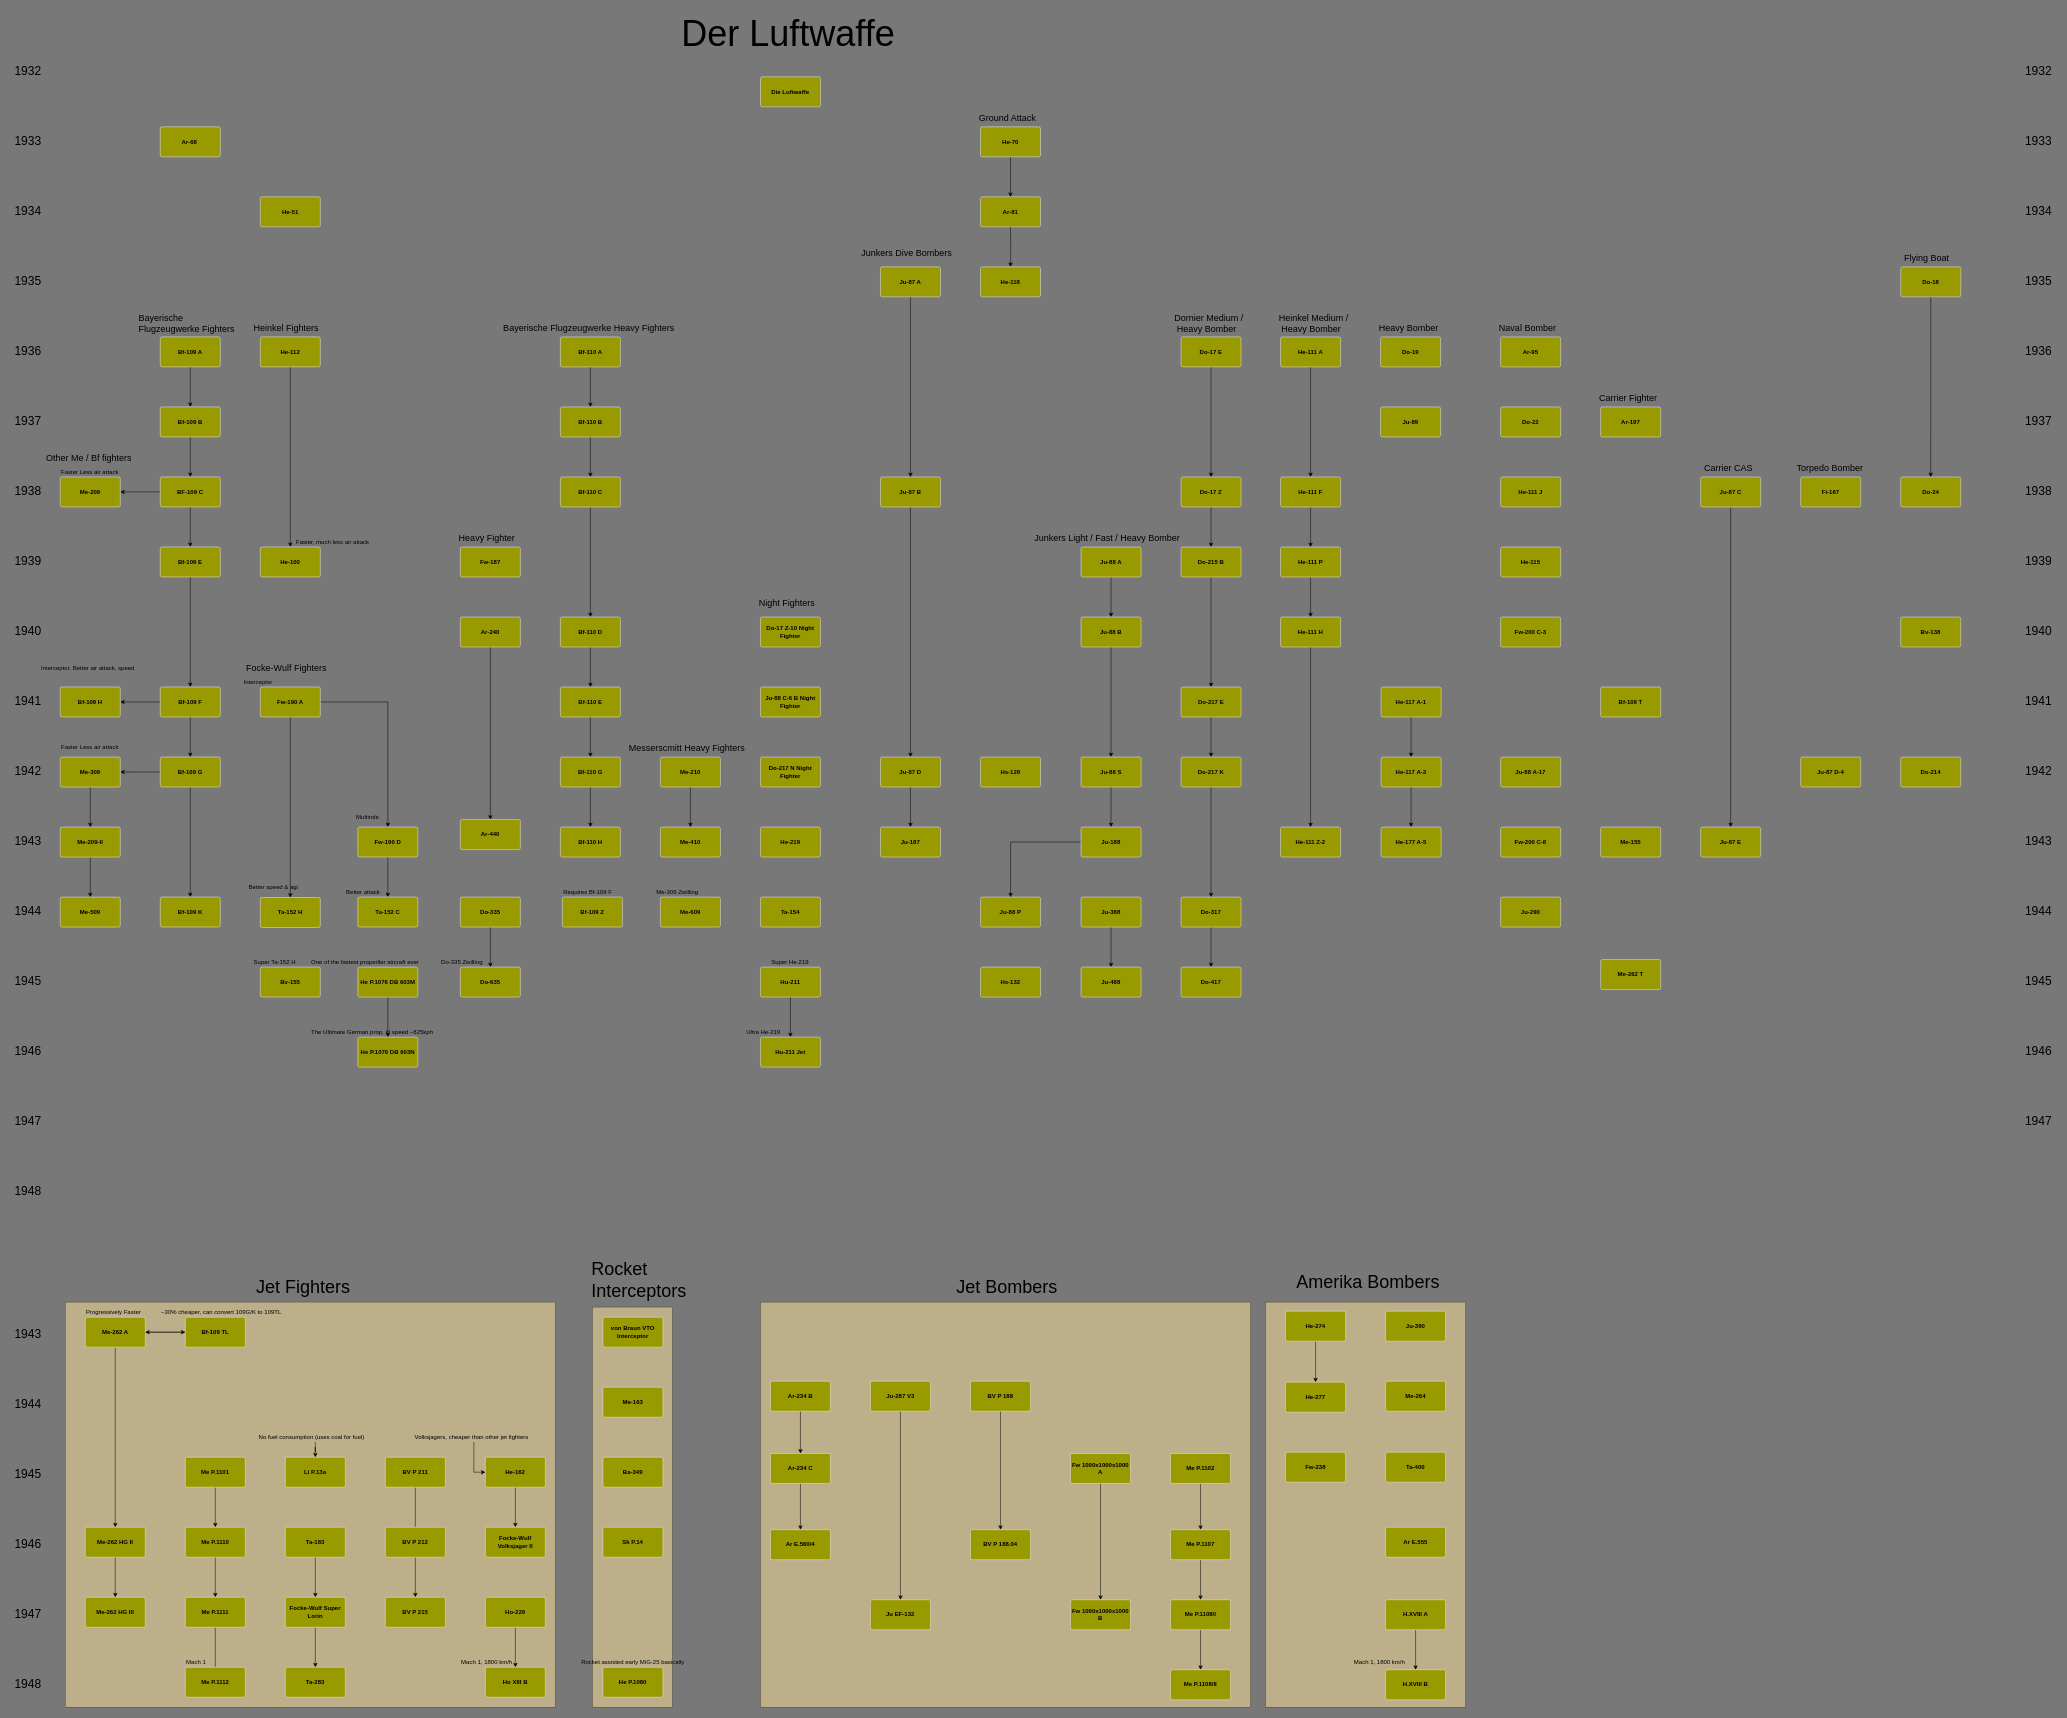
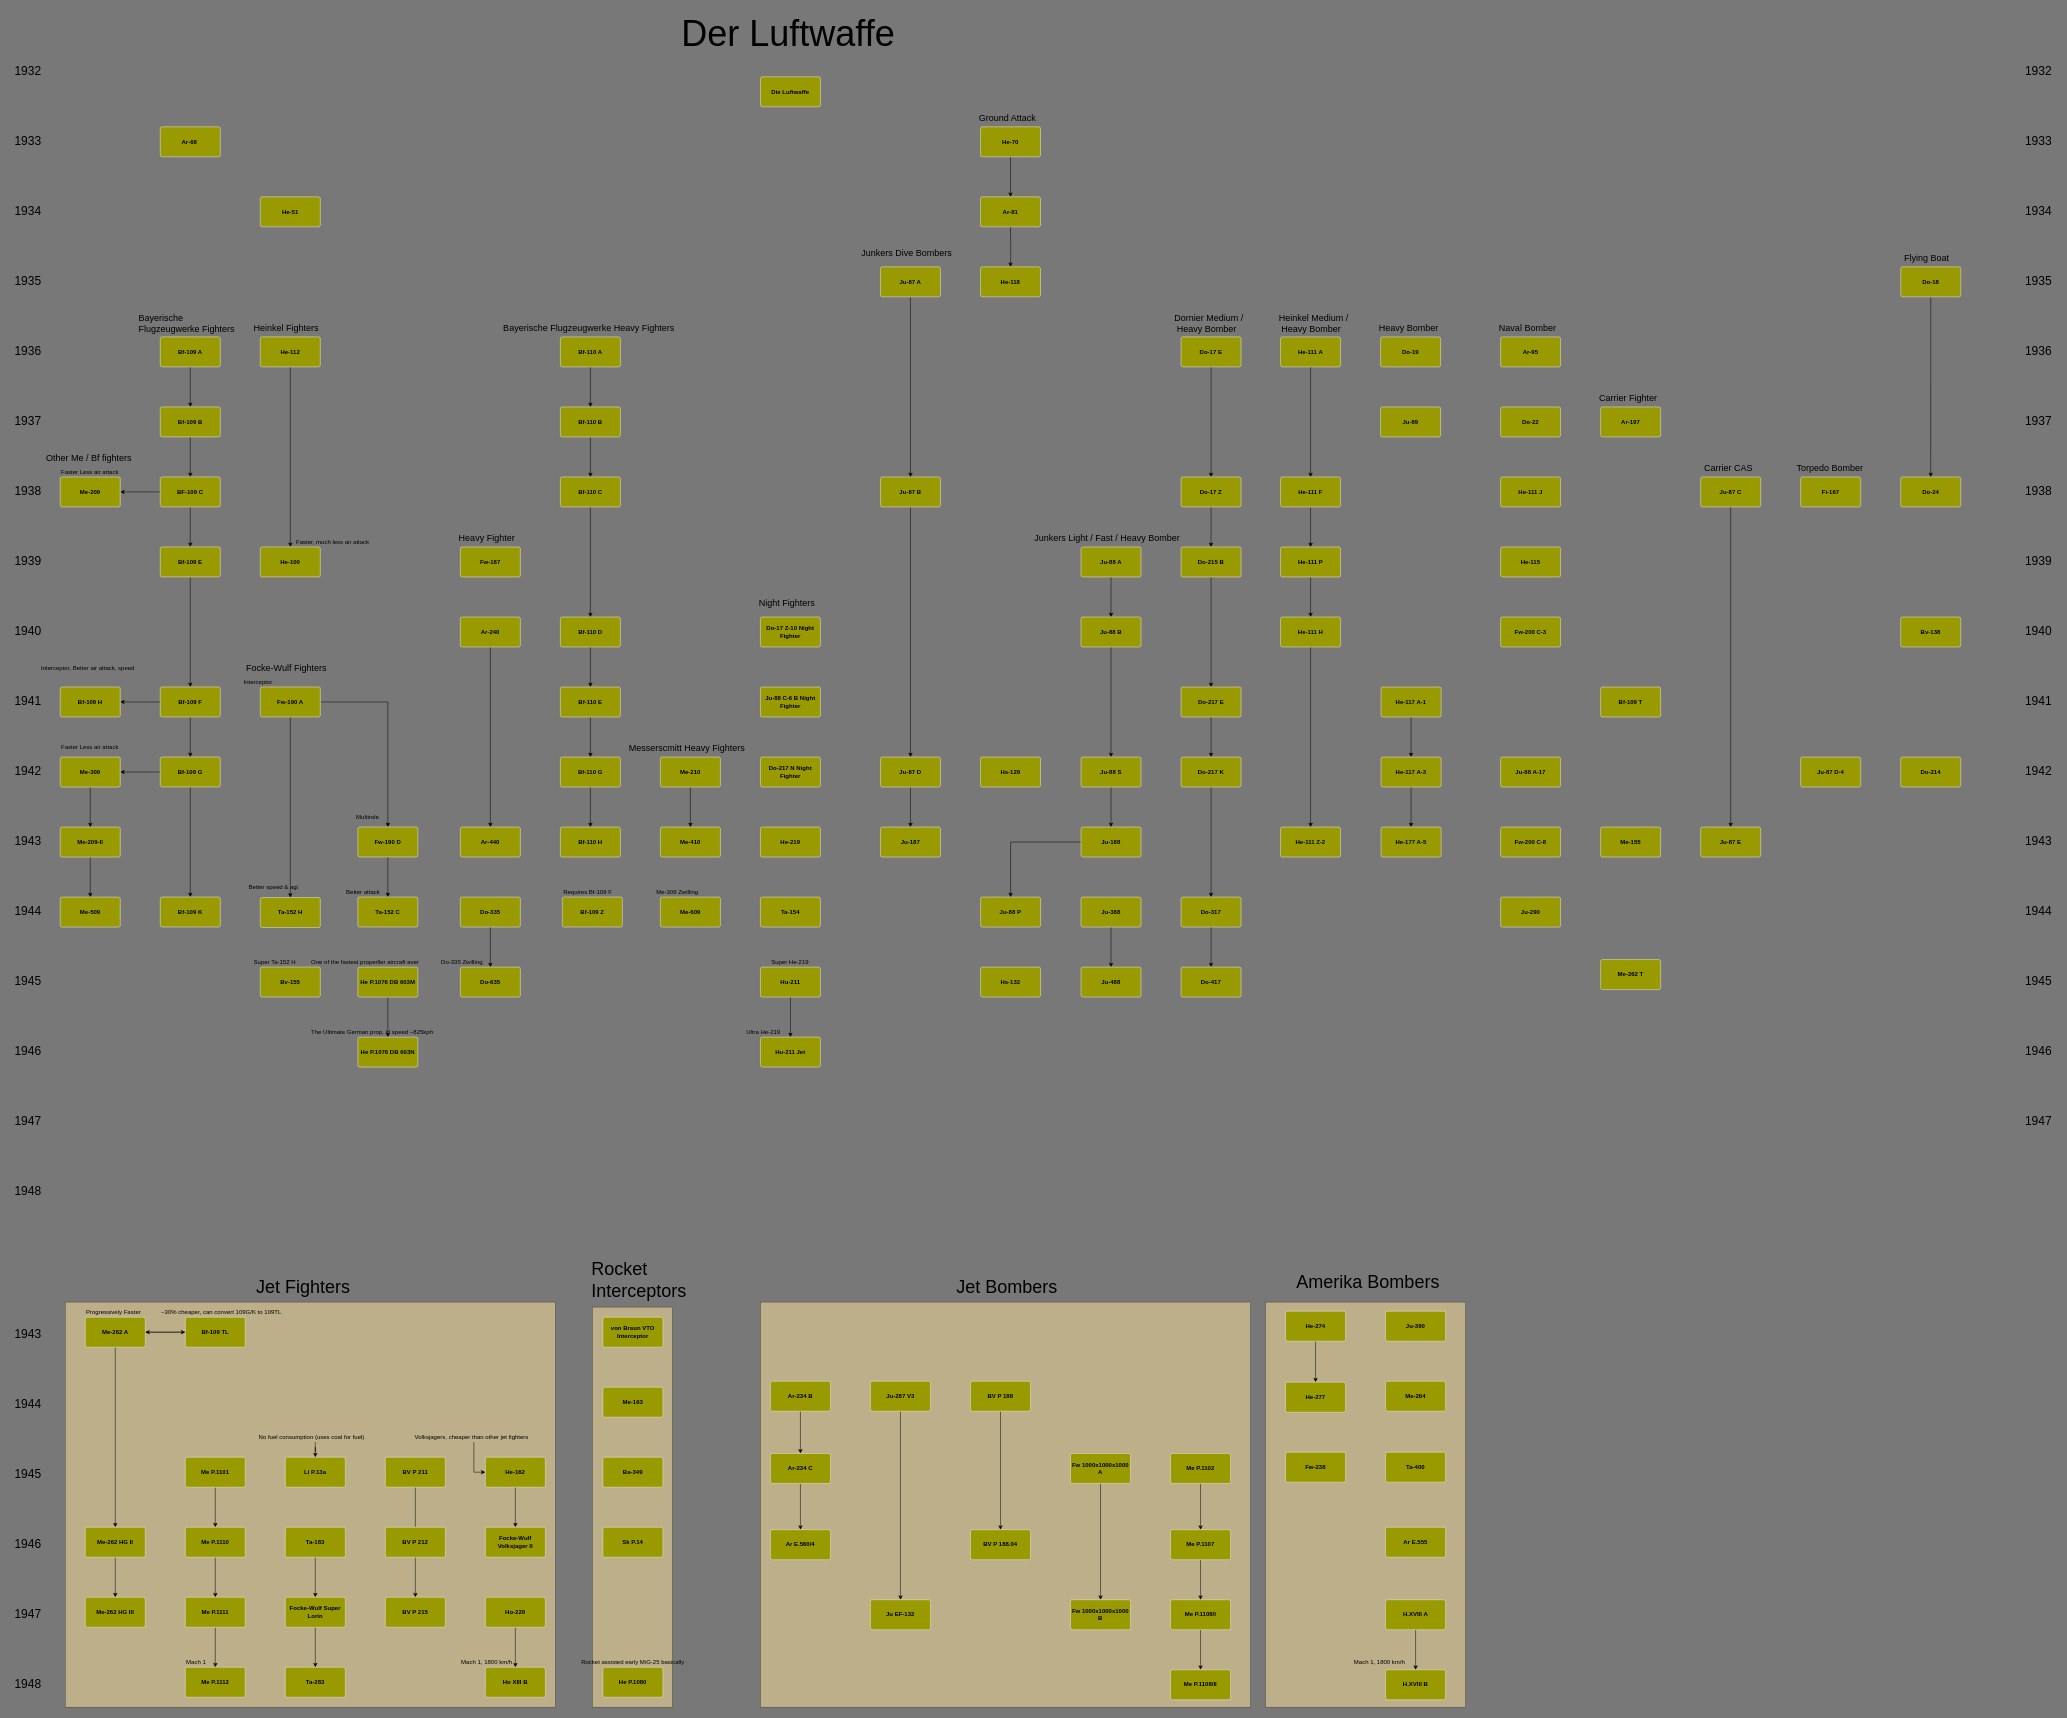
node "Ar-440": moved (490, 834) -> (490, 842)
edge "Me P.1111" -- "Me P.1112": arrowhead none -> classic
